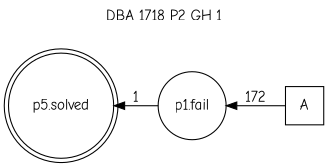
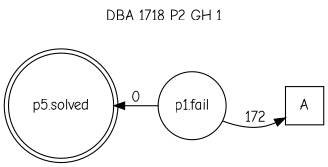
edge "p1.fail" -> "p5.solved": label "1" -> "0"
edge "A" -> "p1.fail": reversed
